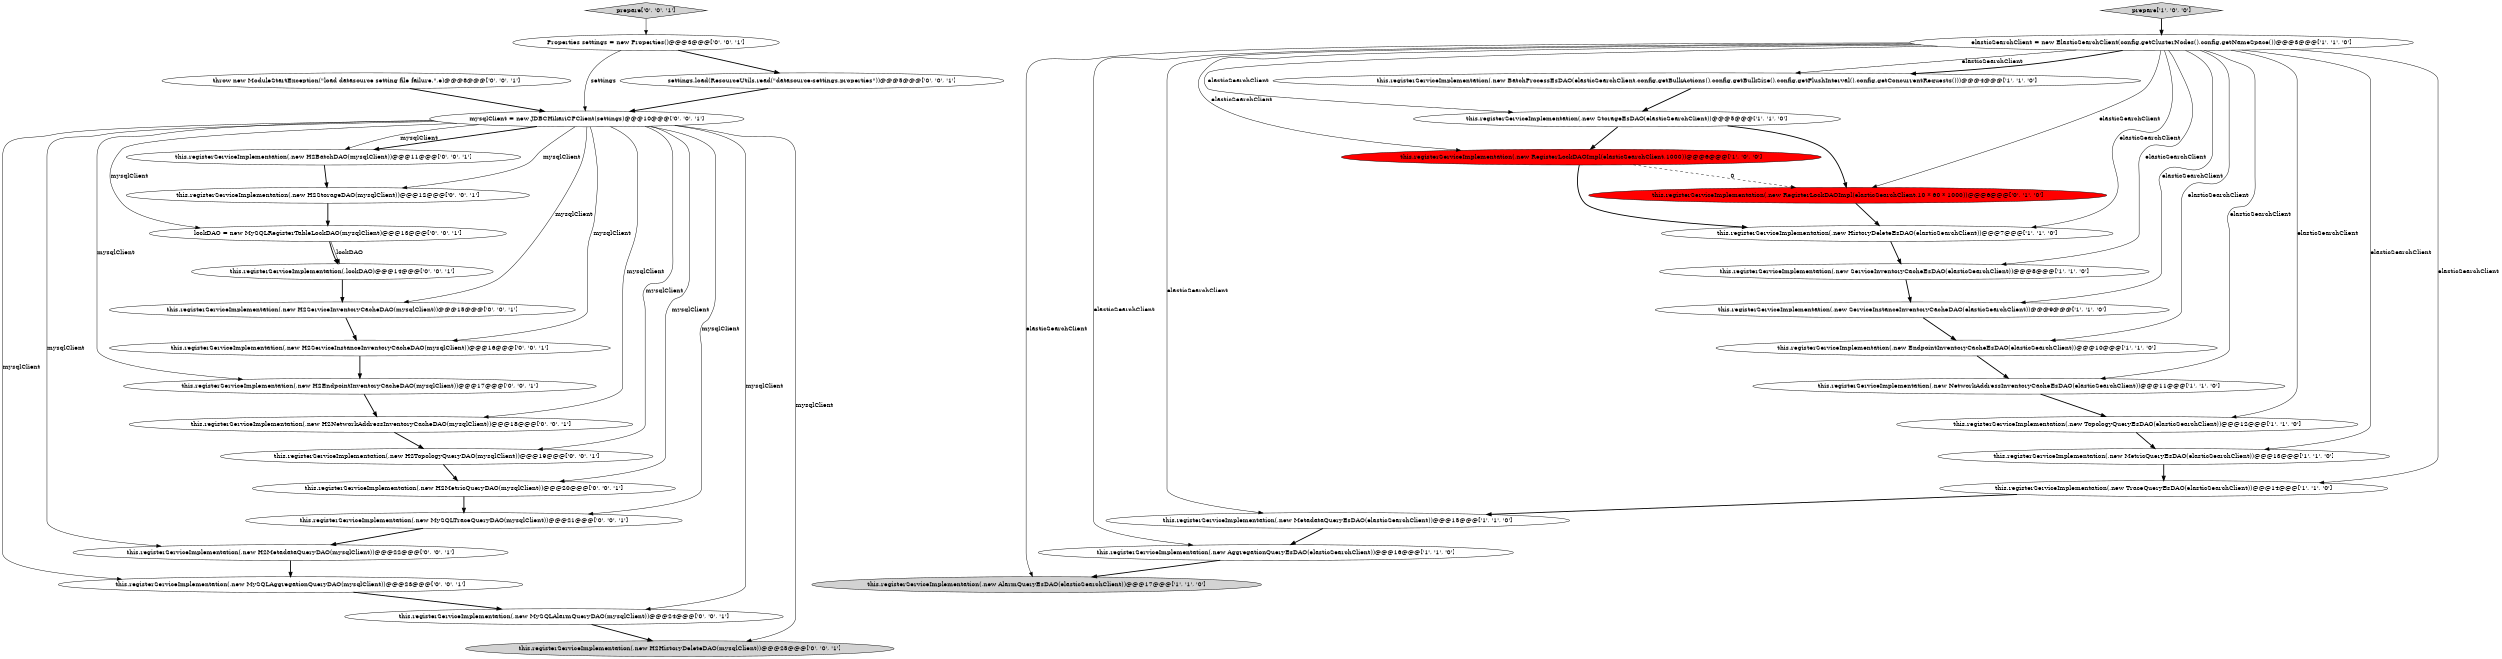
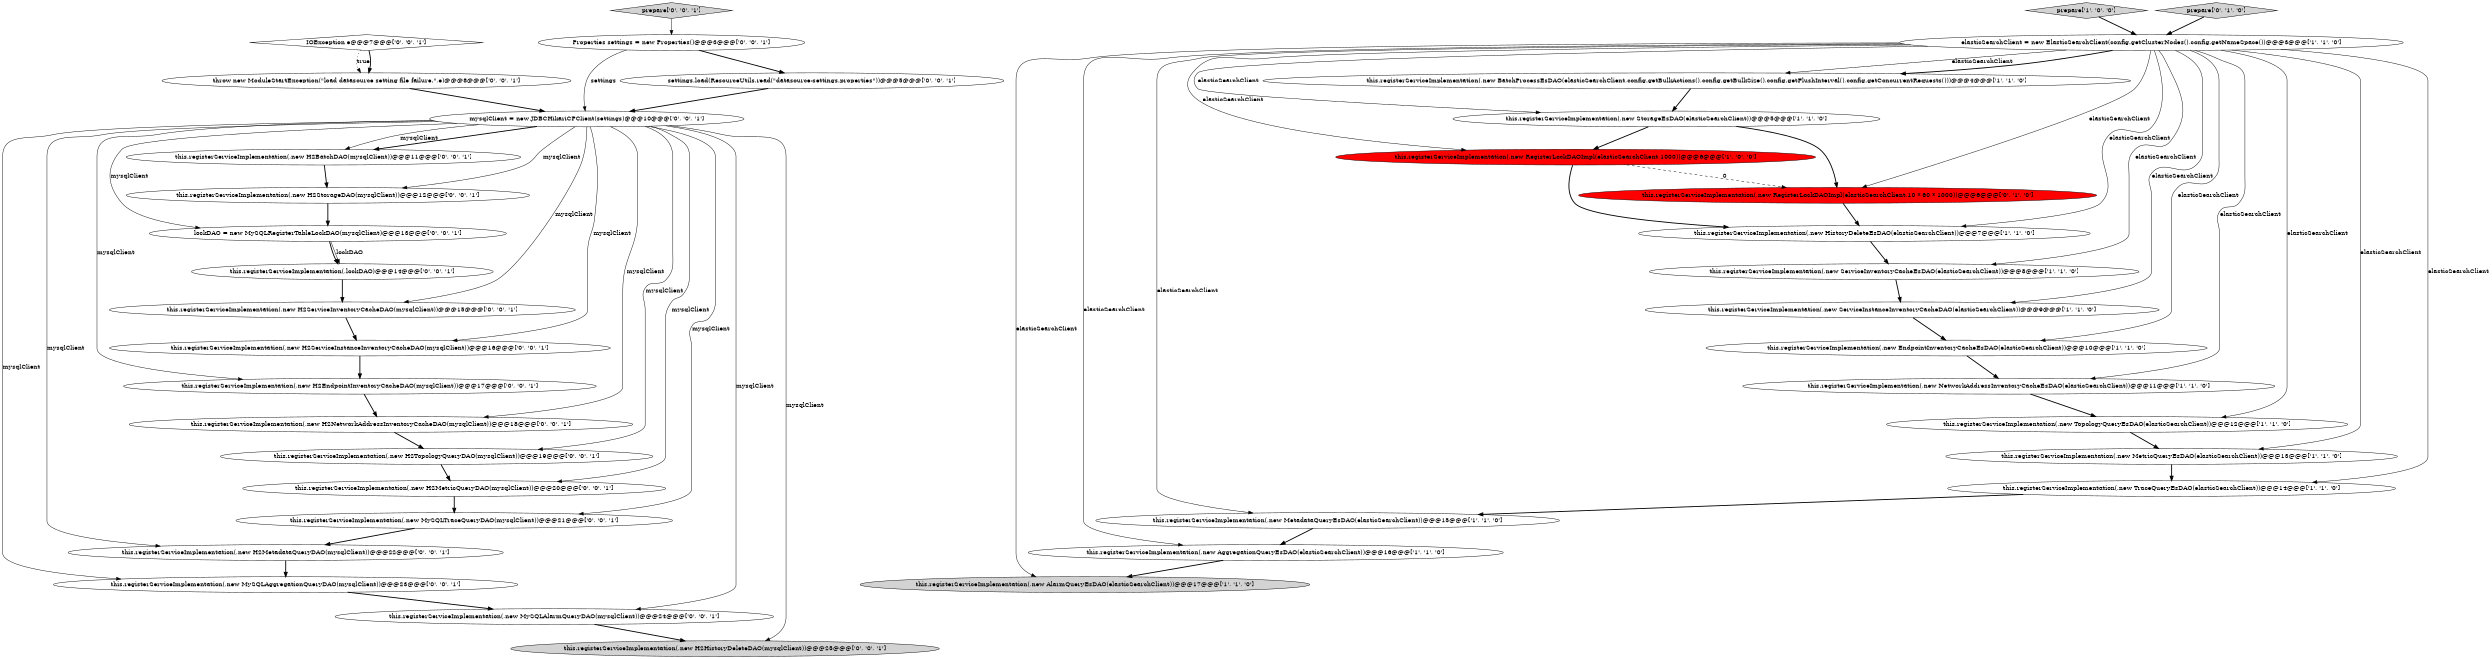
node "prepare['0', '1', '0']": added
node "IOException e@@@7@@@['0', '0', '1']": added
